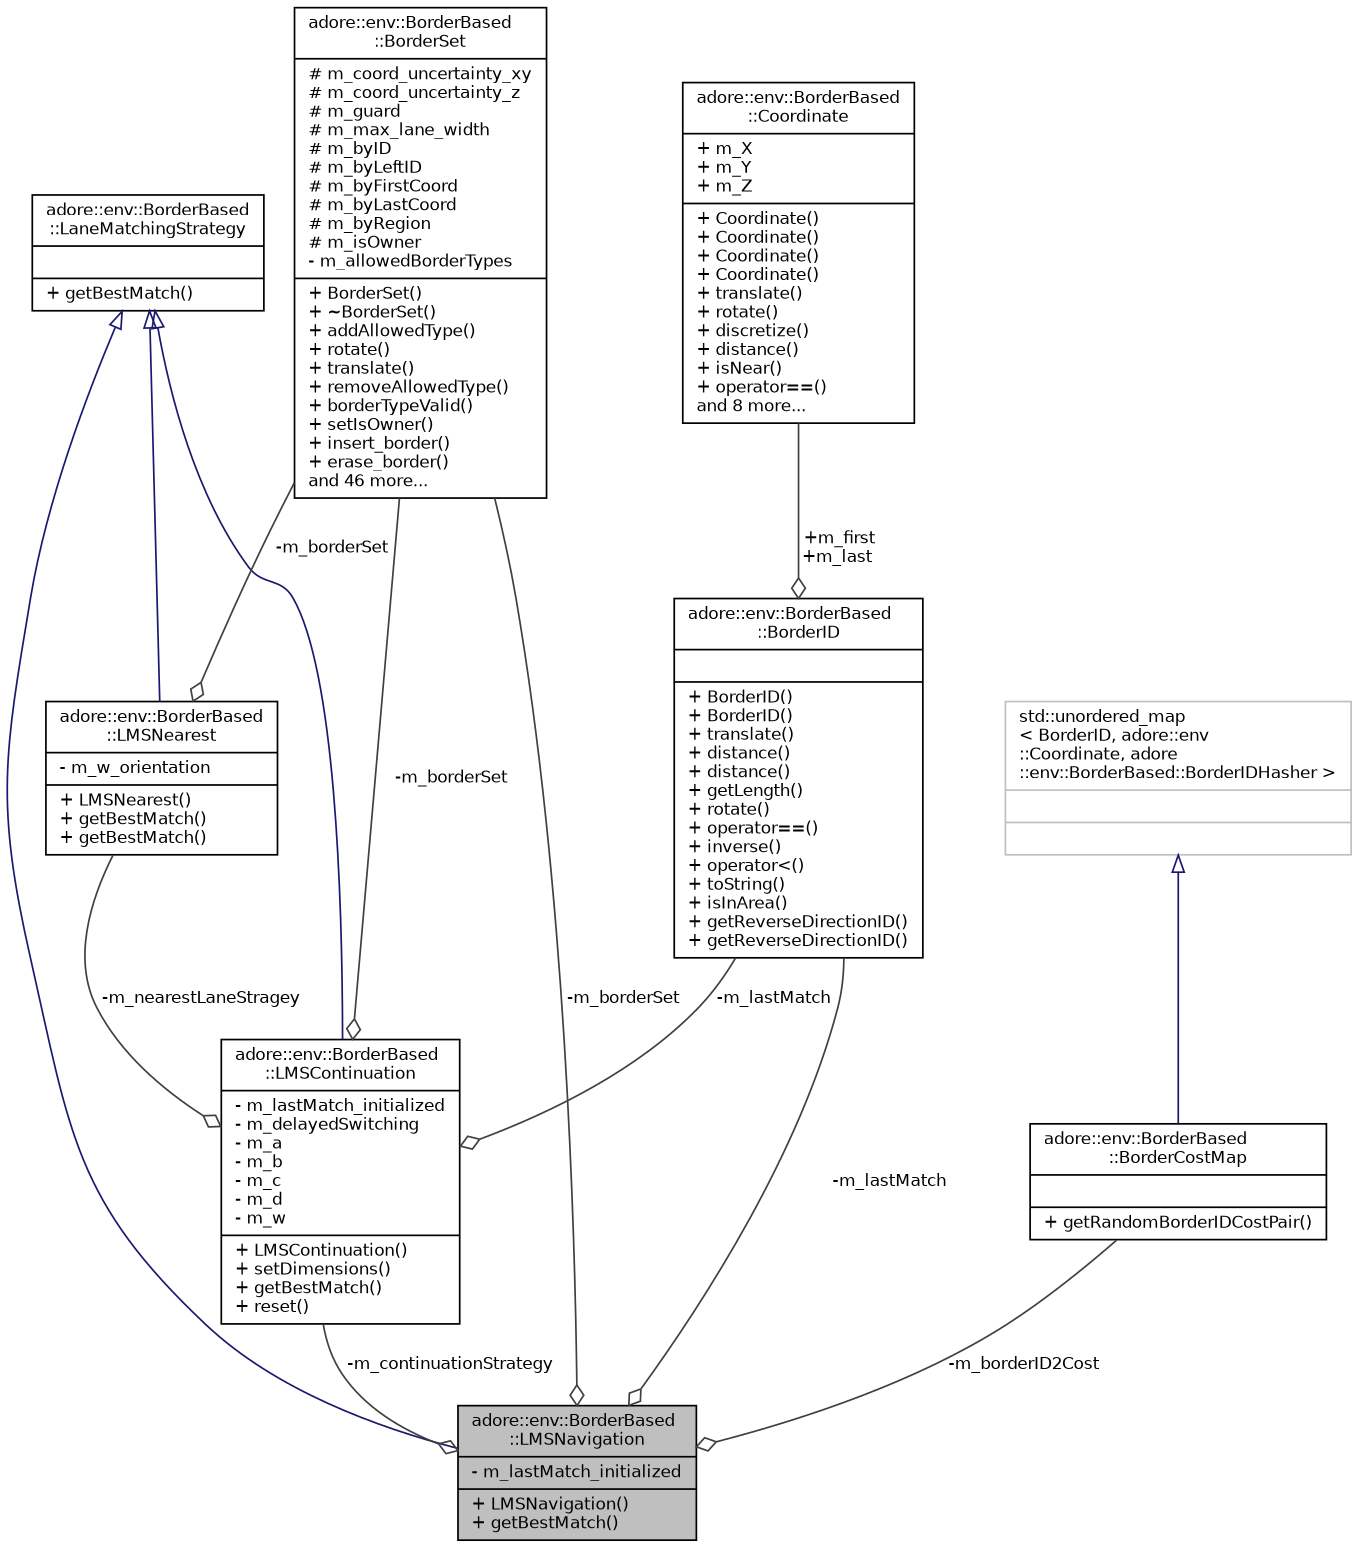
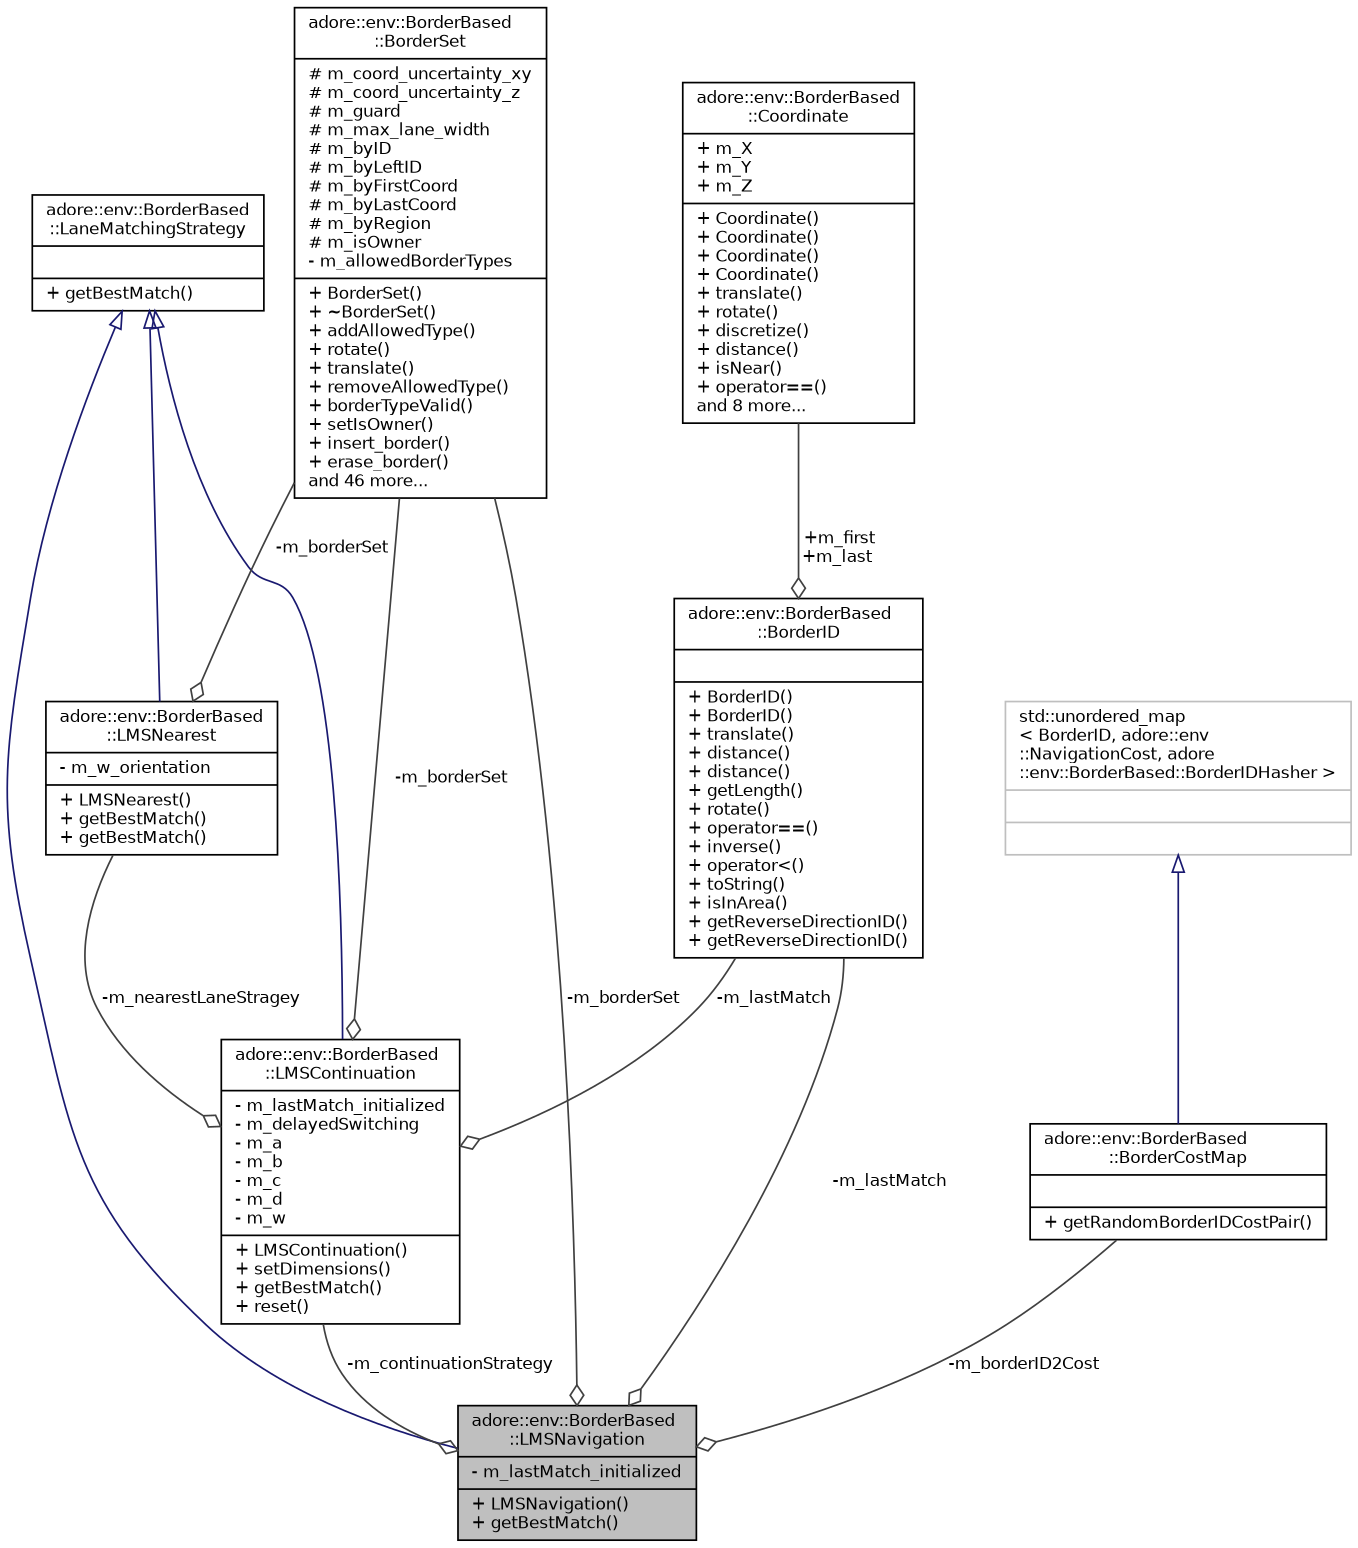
node "std::unordered_map": text "::Coordinate, adore" -> "::NavigationCost, adore"
